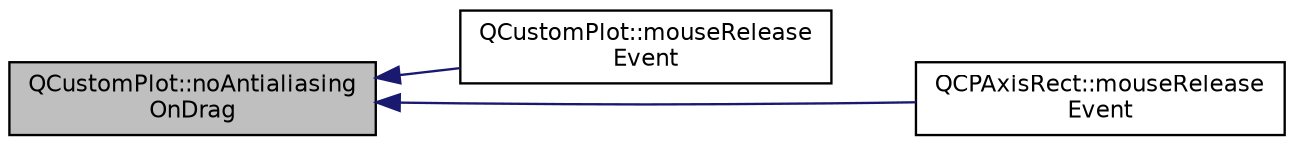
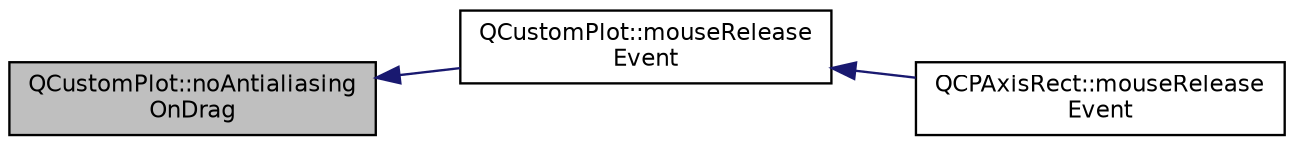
edge "QCPAxisRect::mouseRelease Event" -> "QCustomPlot::noAntialiasing OnDrag": now "QCPAxisRect::mouseRelease Event" -> "QCustomPlot::mouseRelease Event"
